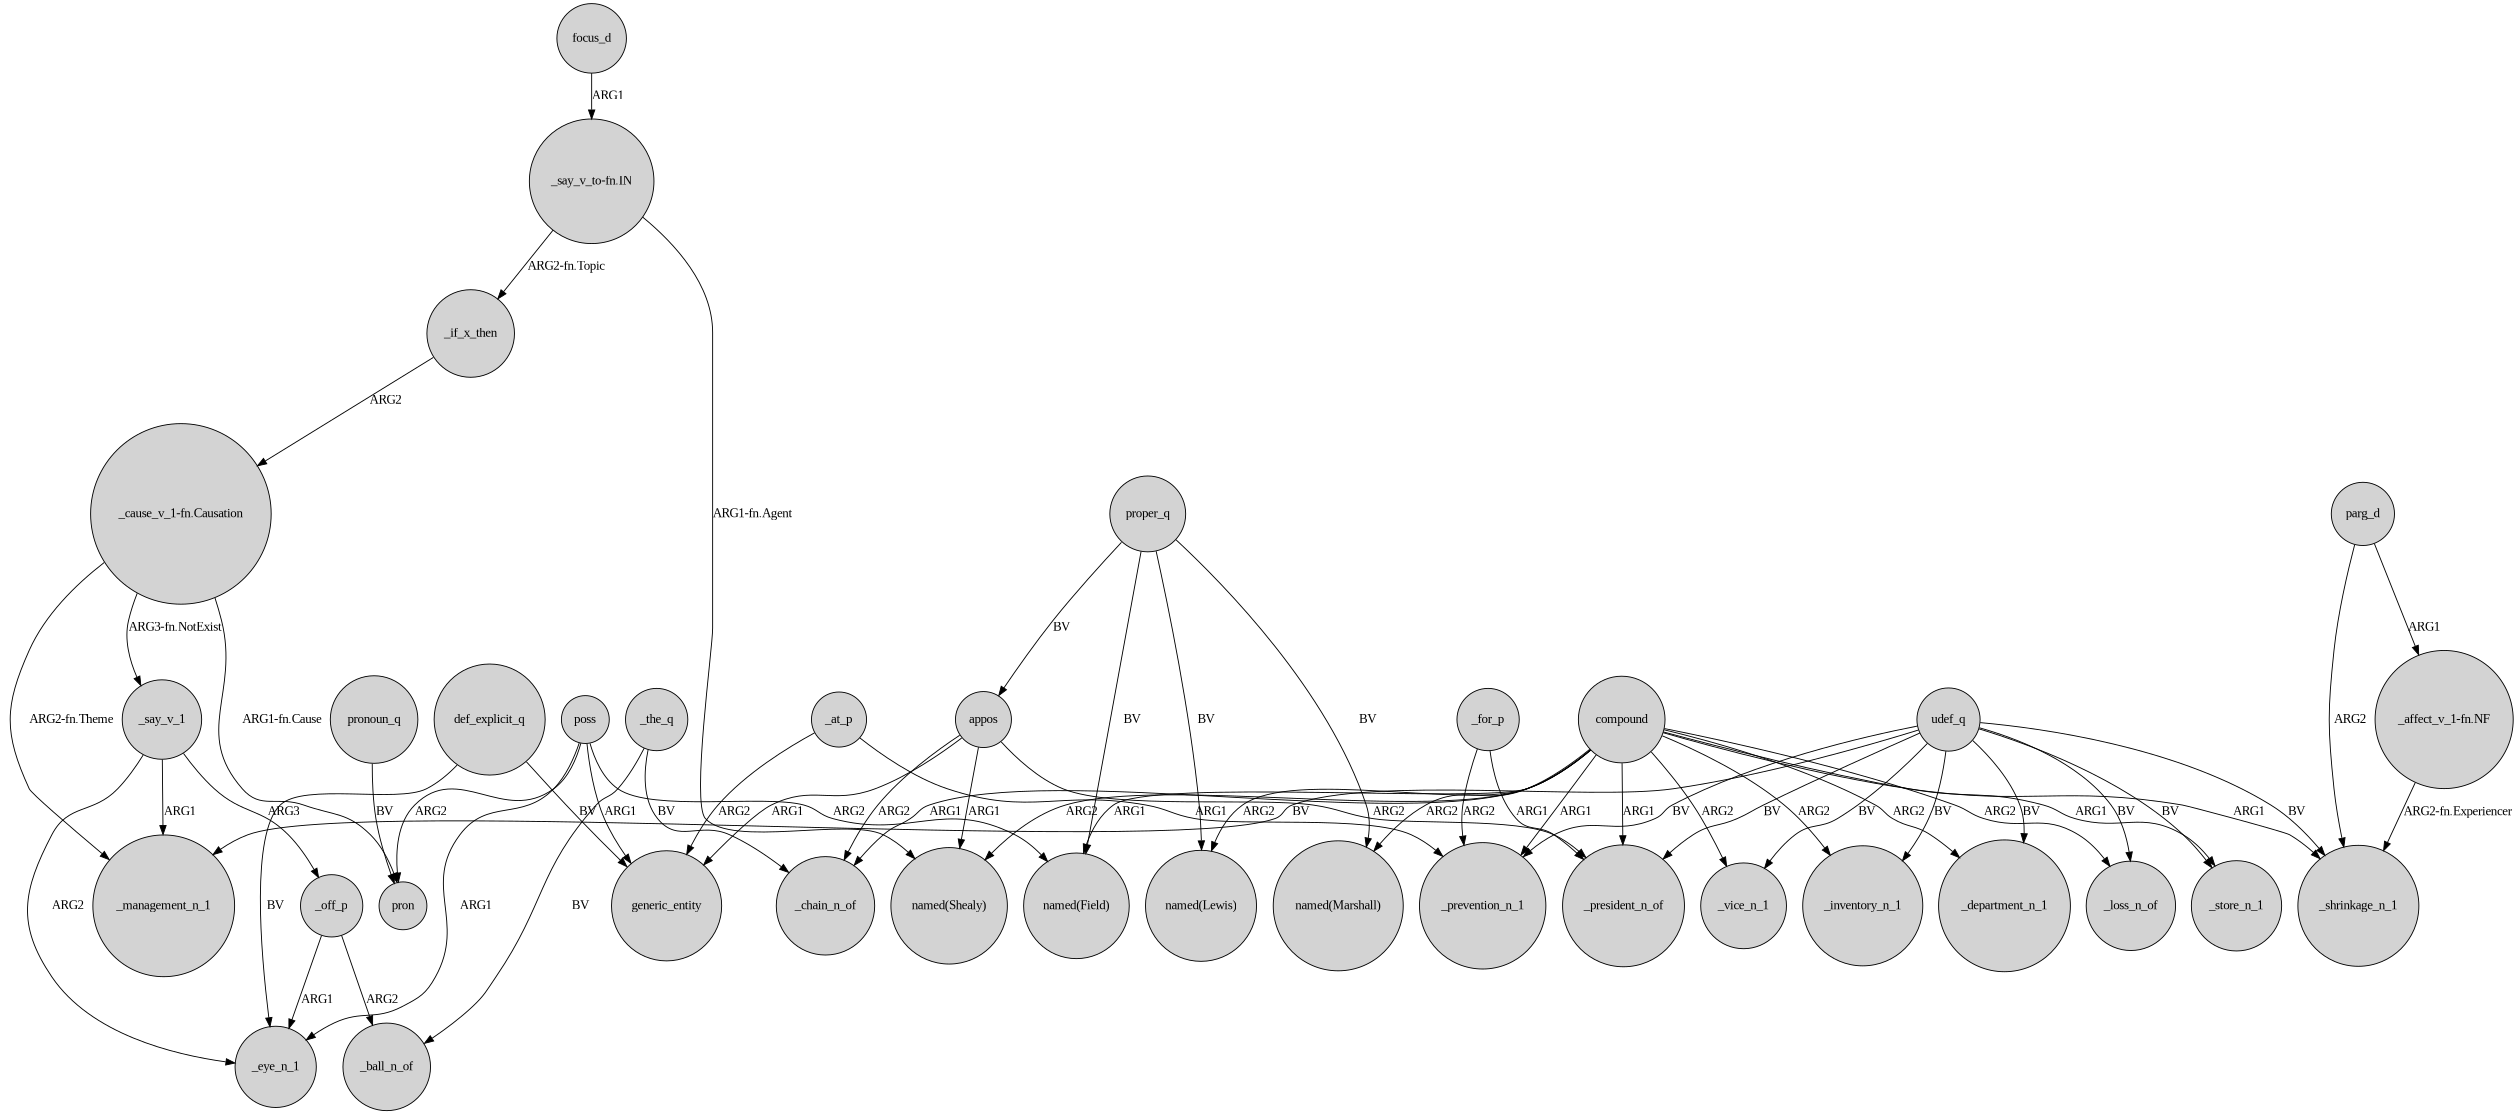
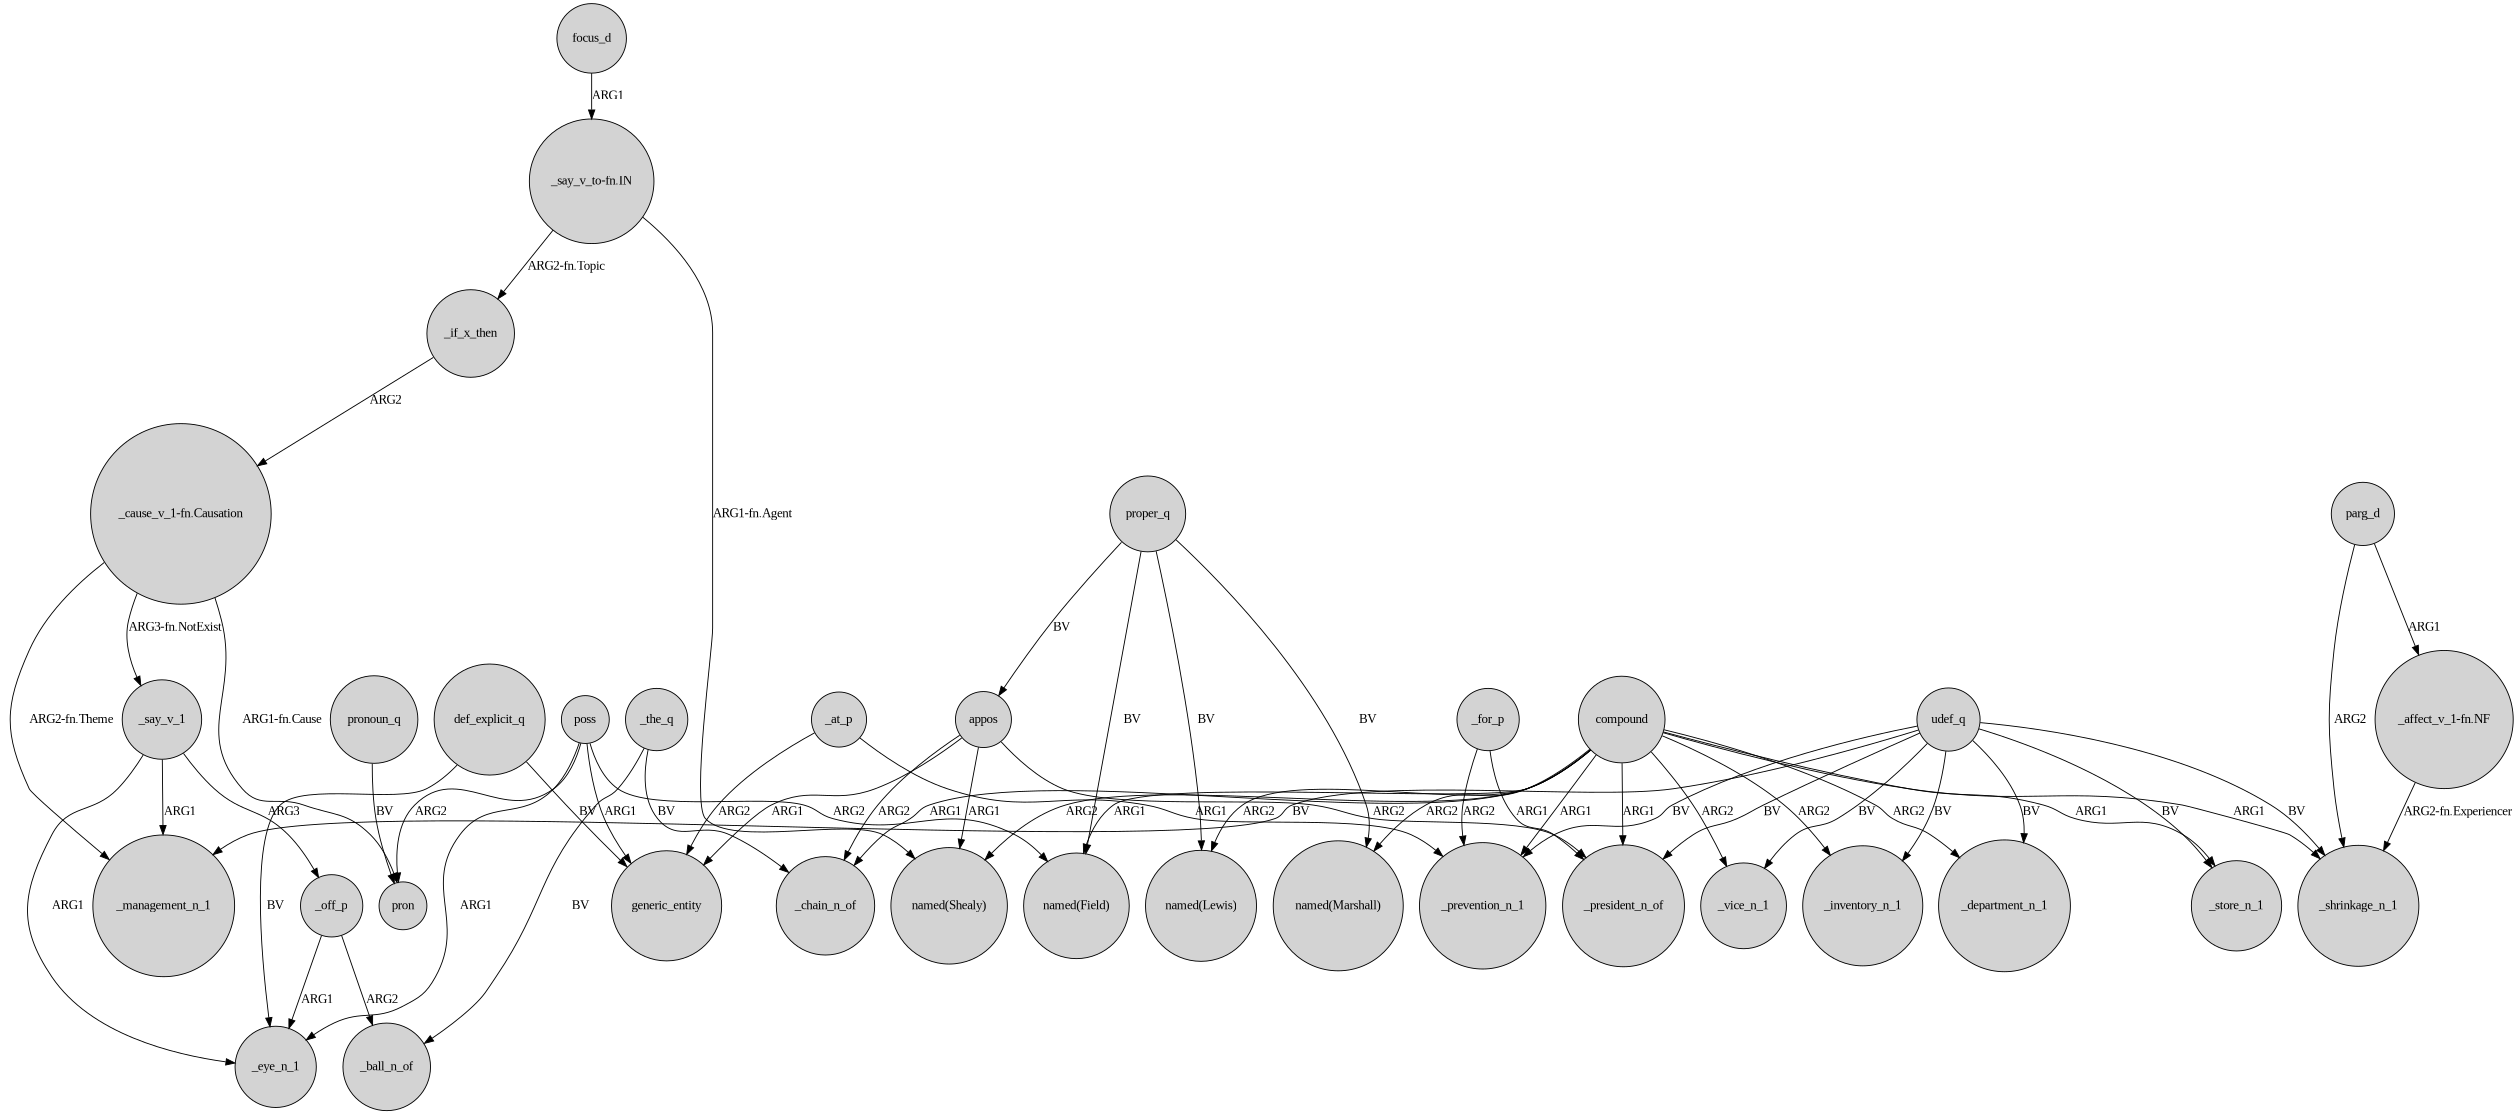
edge "_say_v_1" -> "_eye_n_1": label "ARG2" -> "ARG1"
node "_loss_n_of": removed
